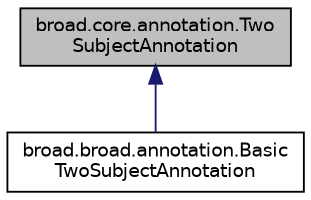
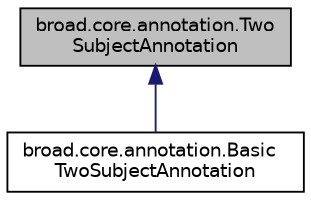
node "broad.broad.annotation.Basic TwoSubjectAnnotation": label "broad.broad.annotation.Basic TwoSubjectAnnotation" -> "broad.core.annotation.Basic TwoSubjectAnnotation"
